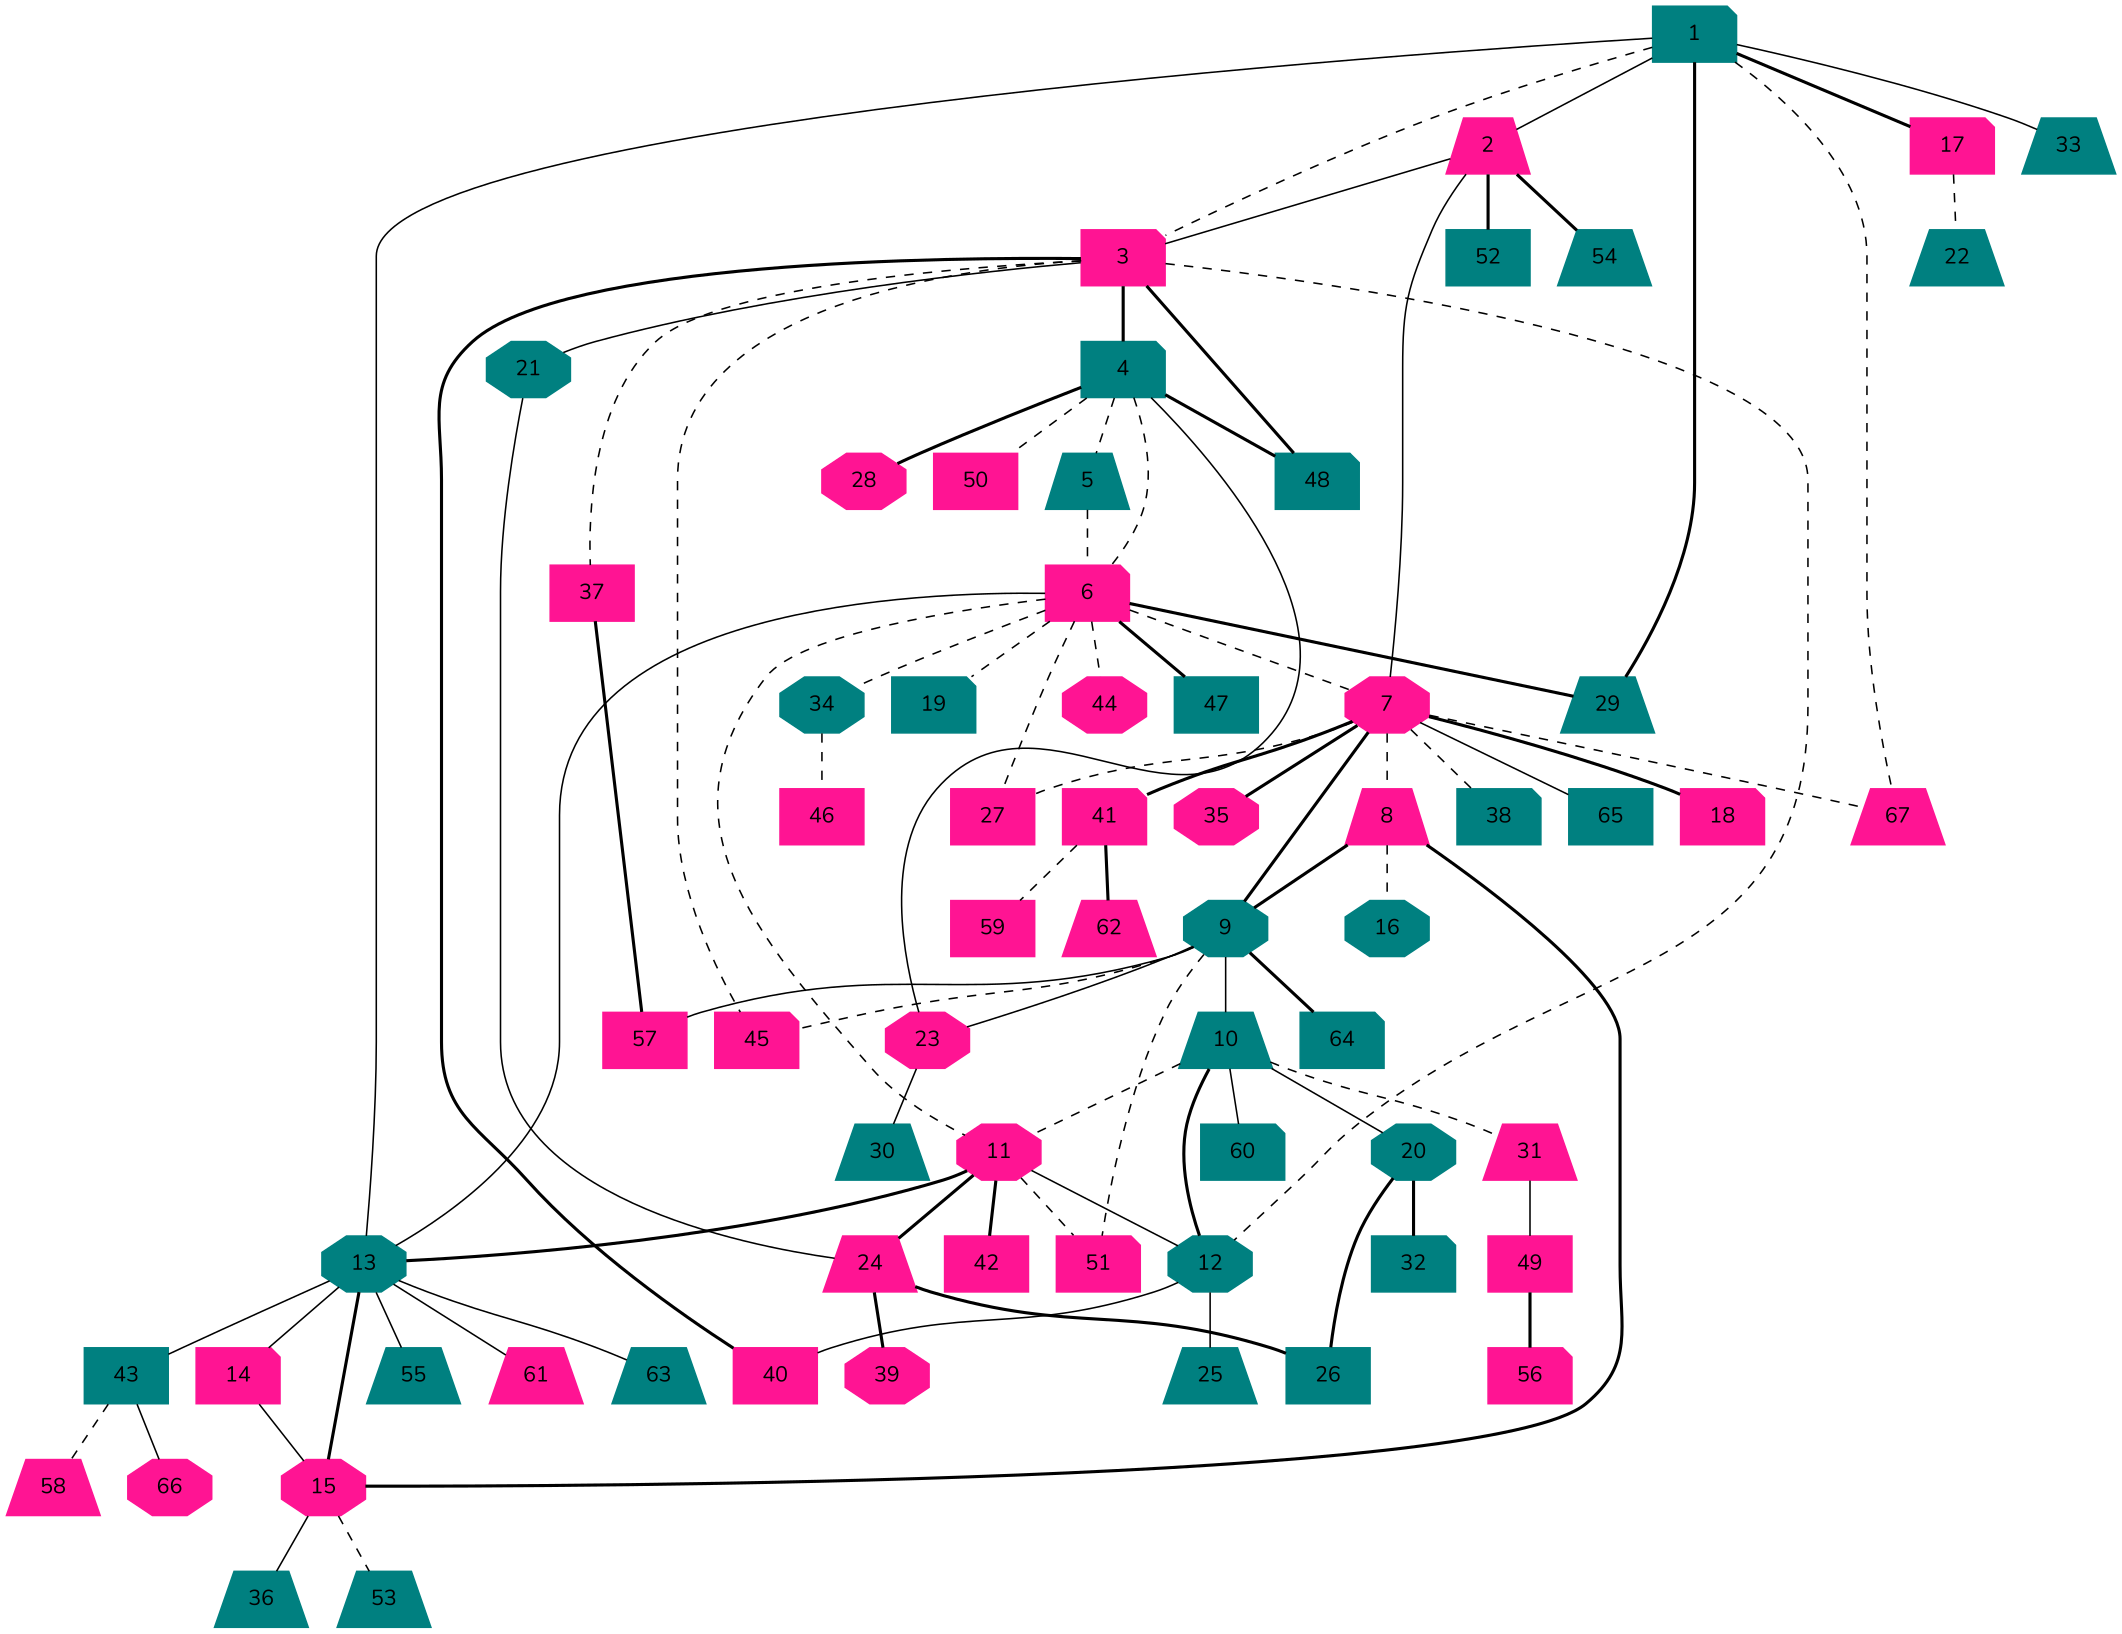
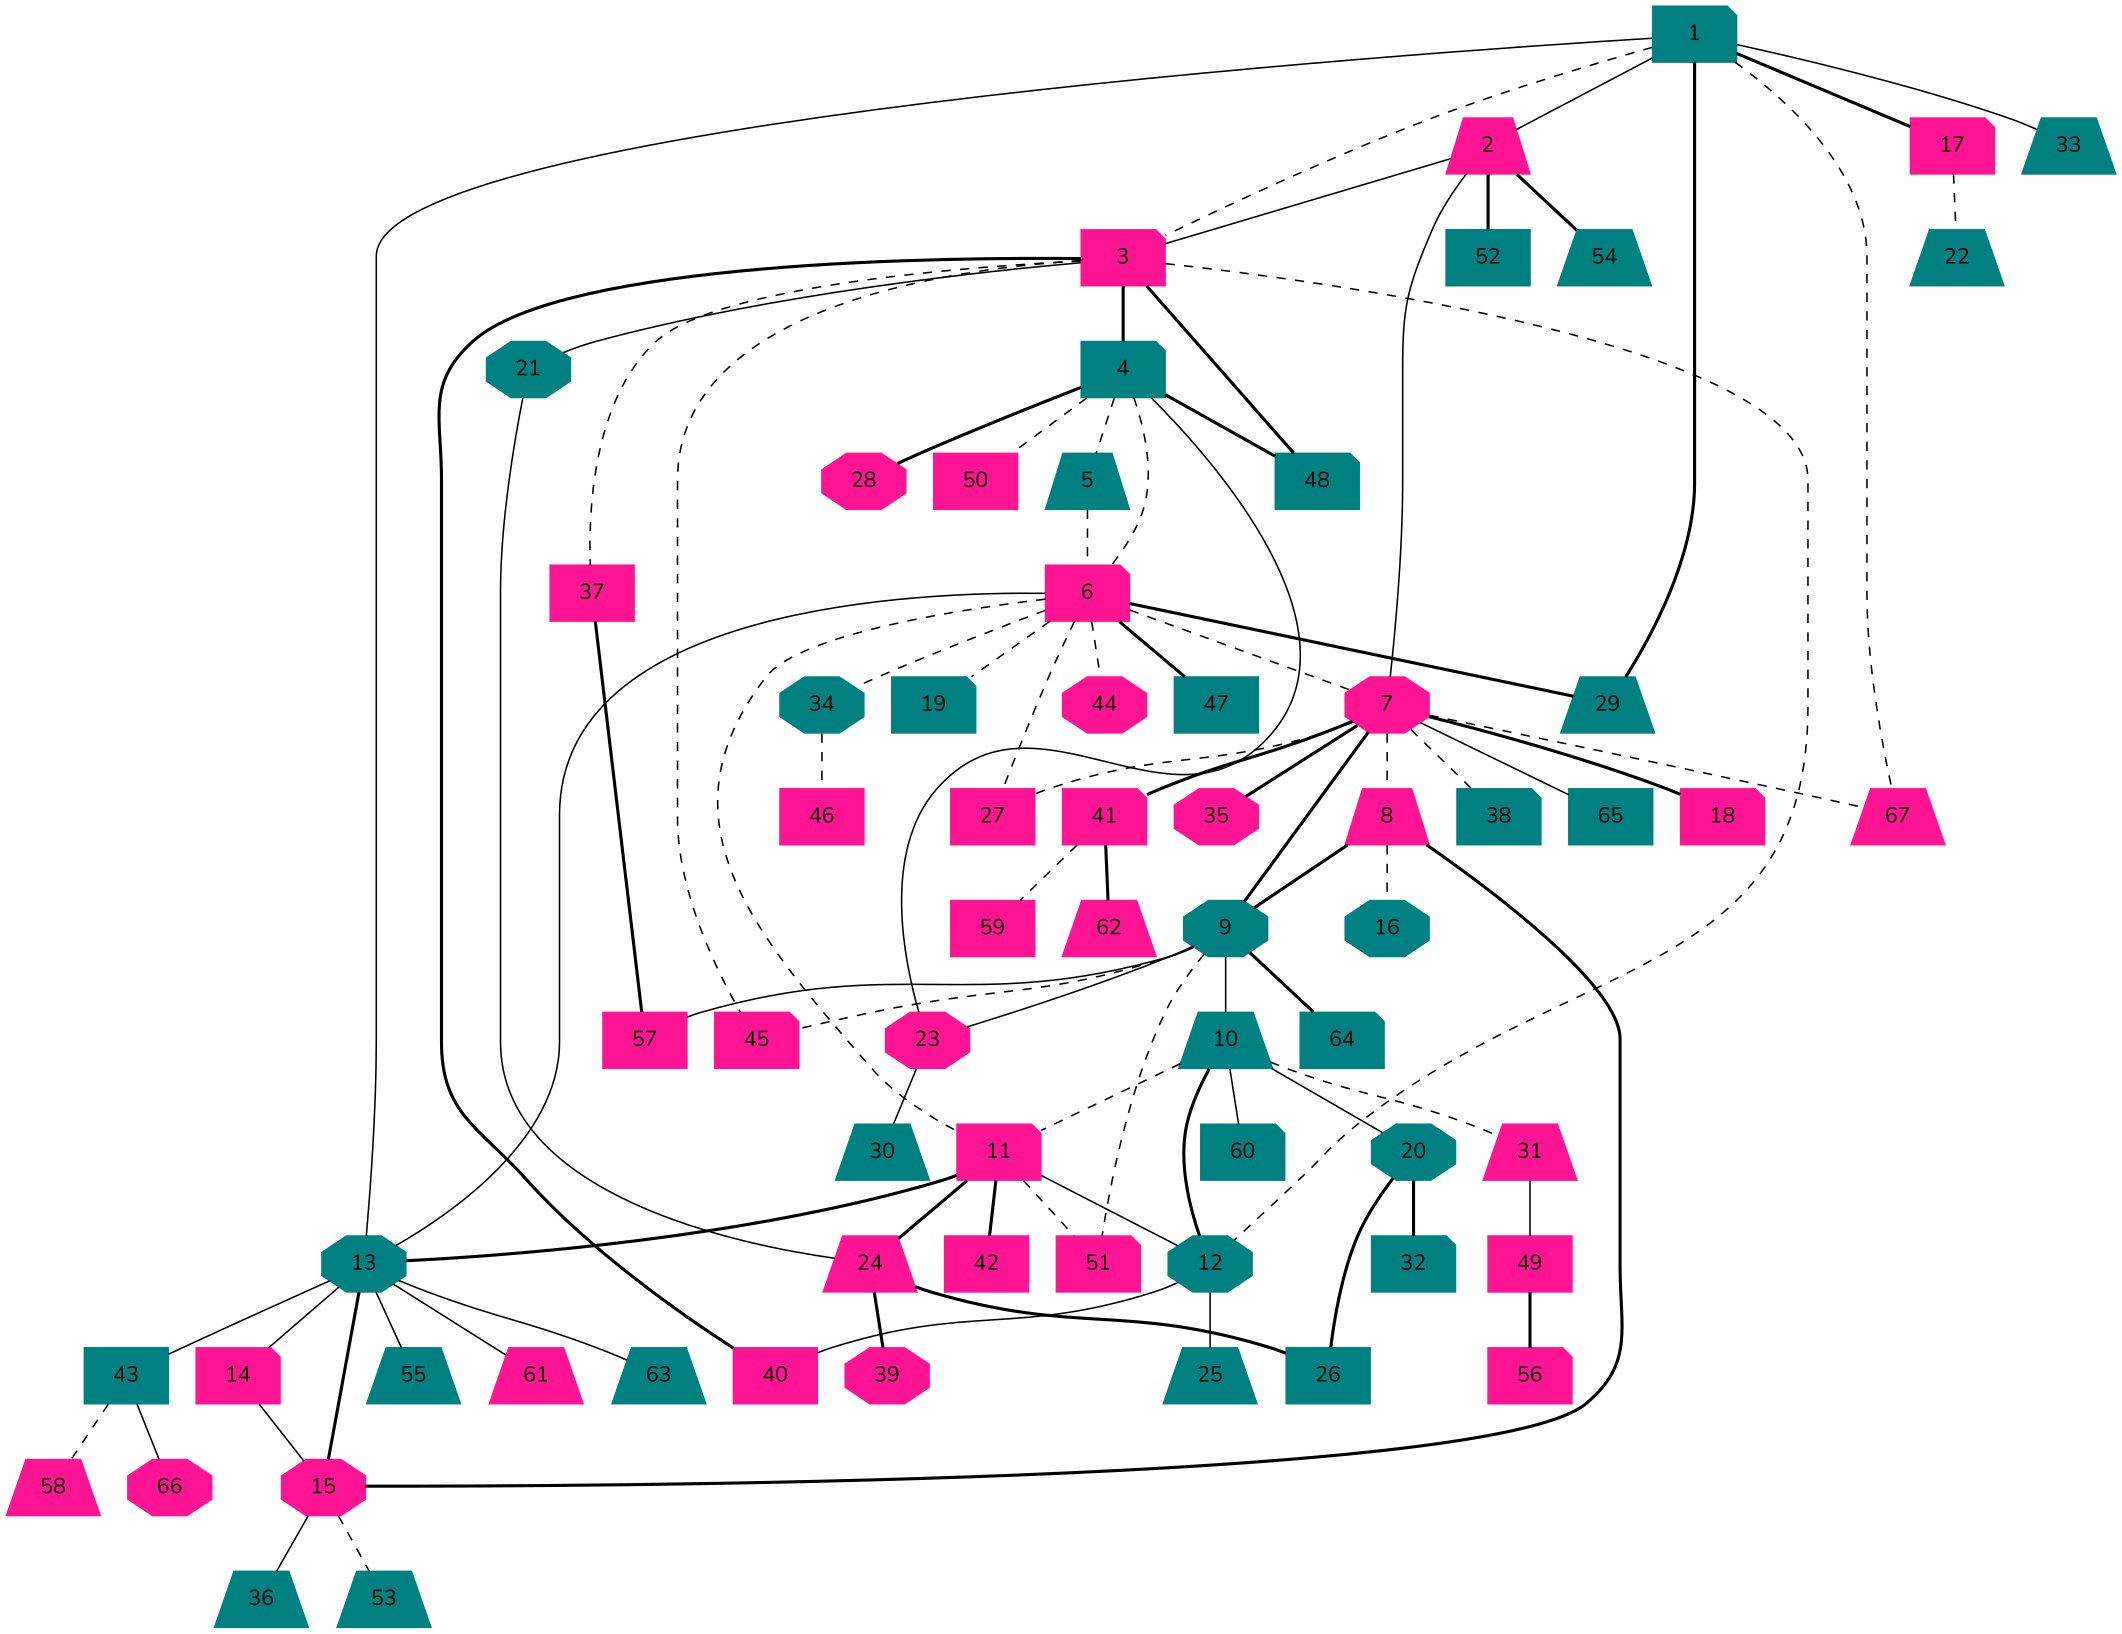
node "11": shape octagon -> note
